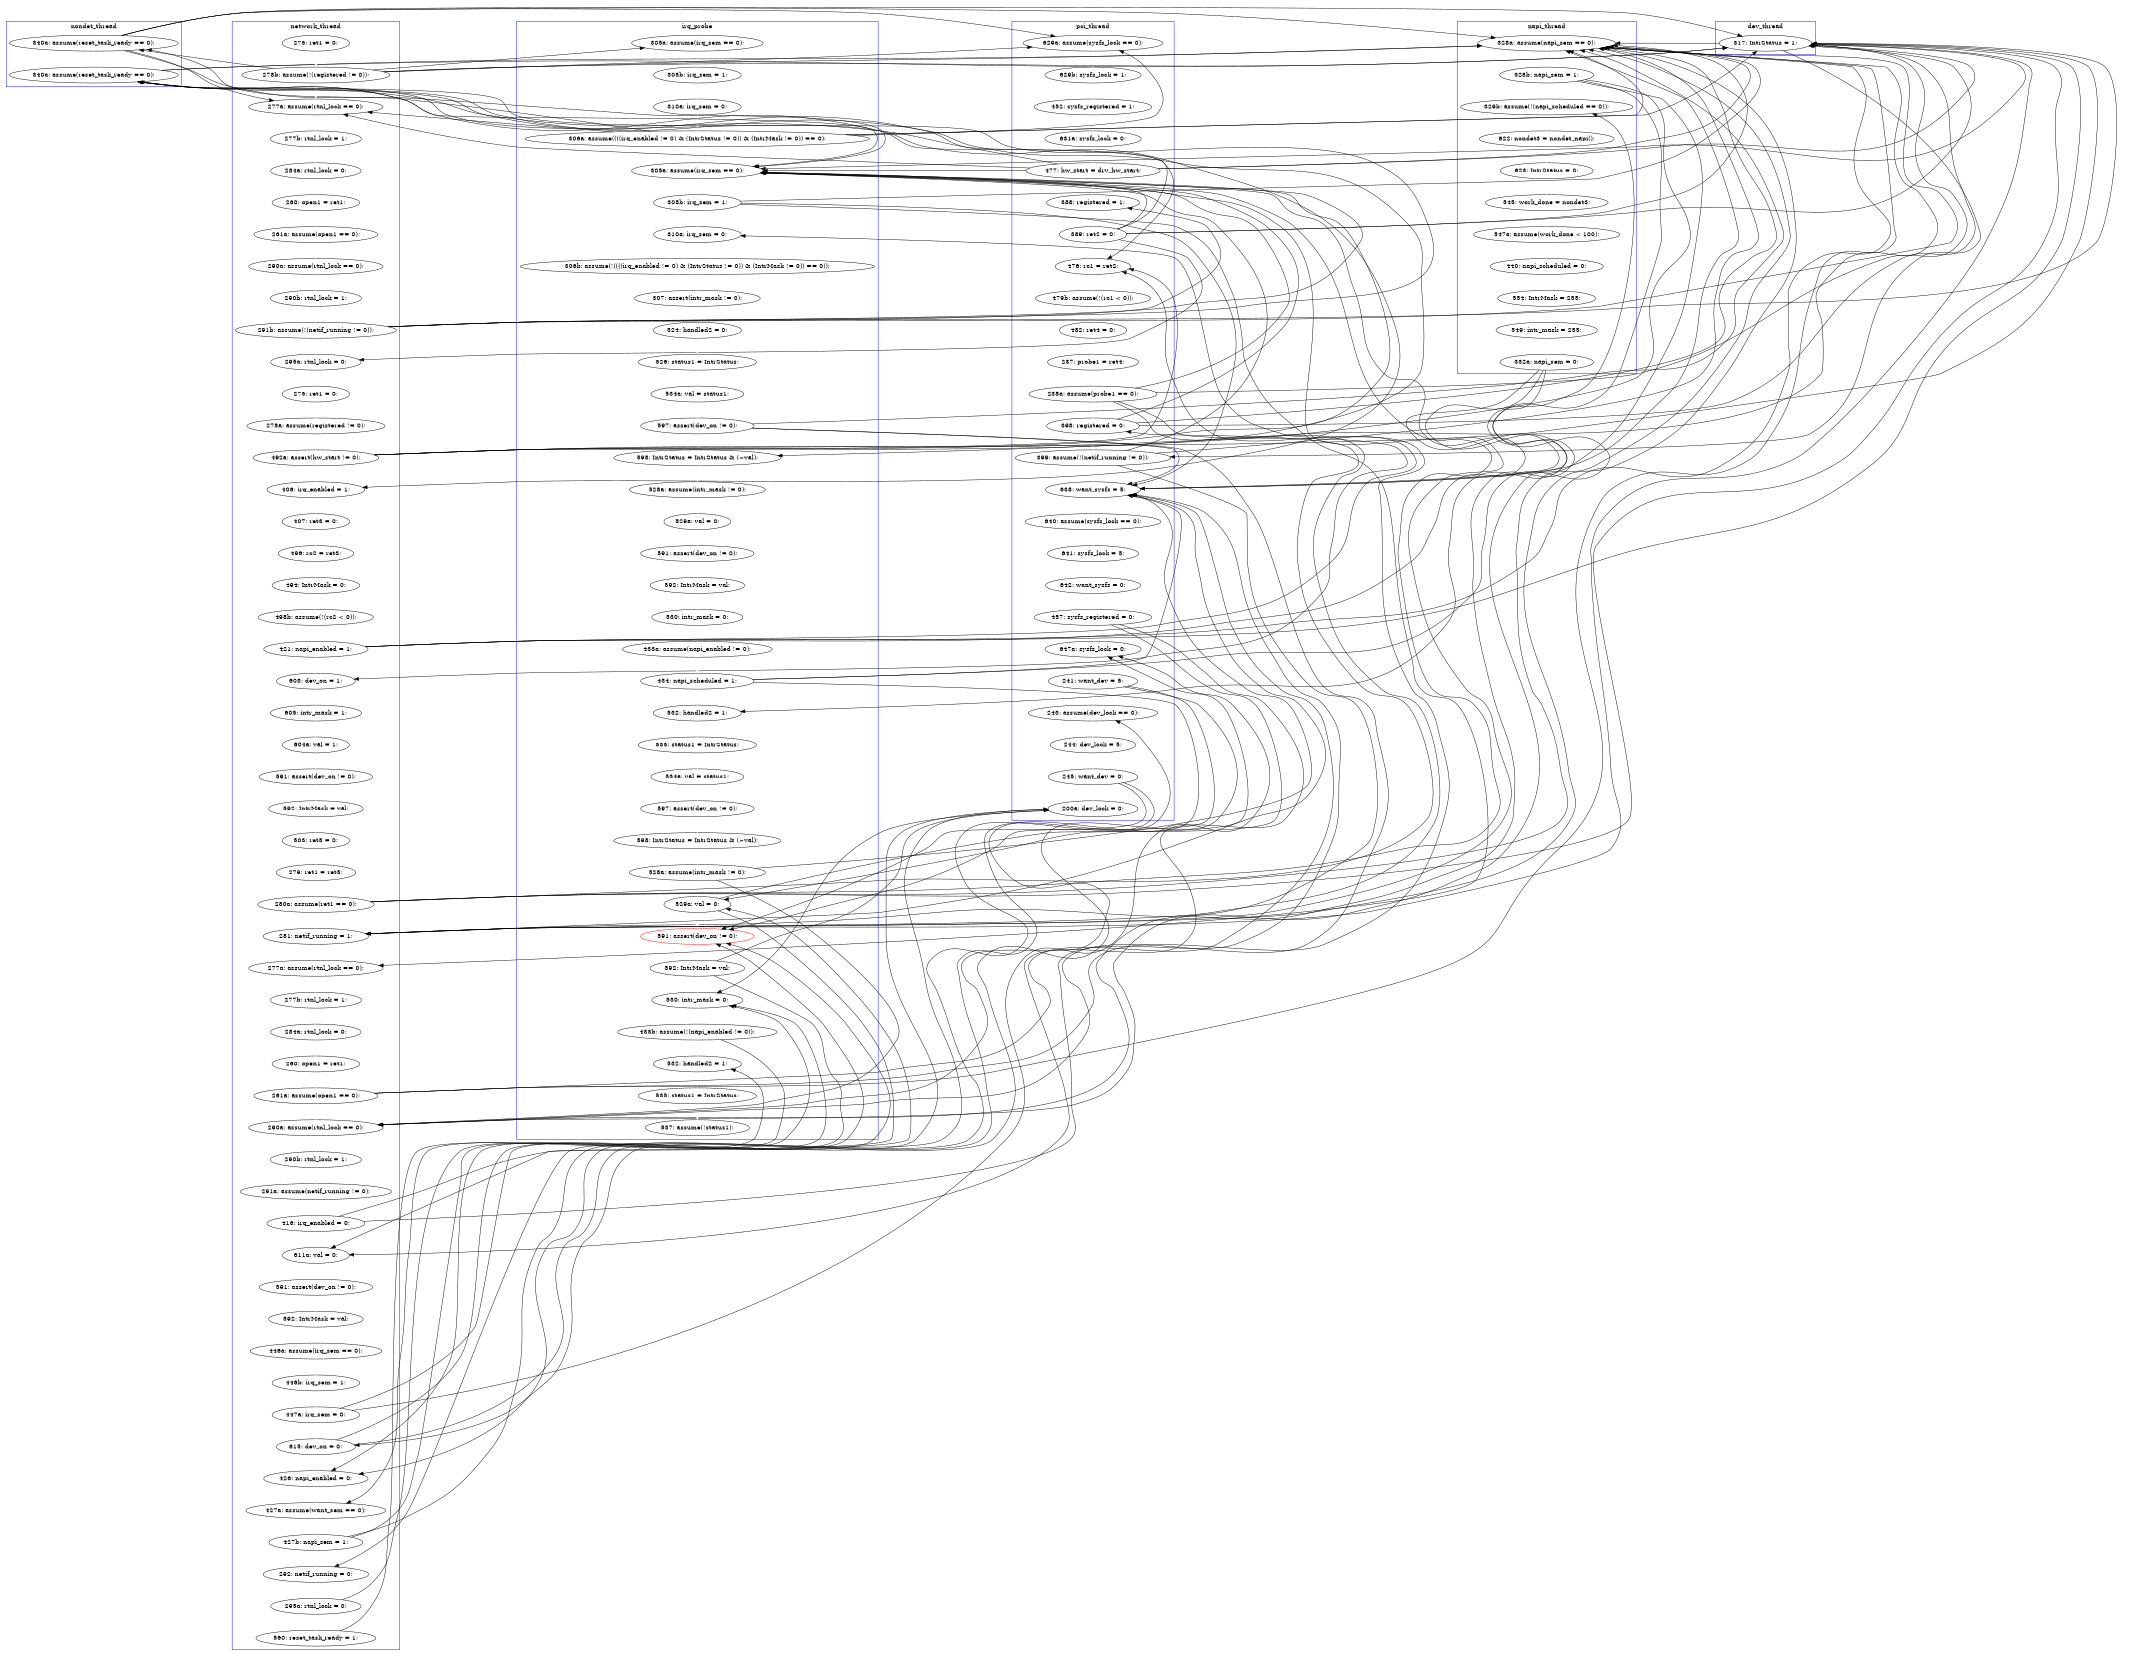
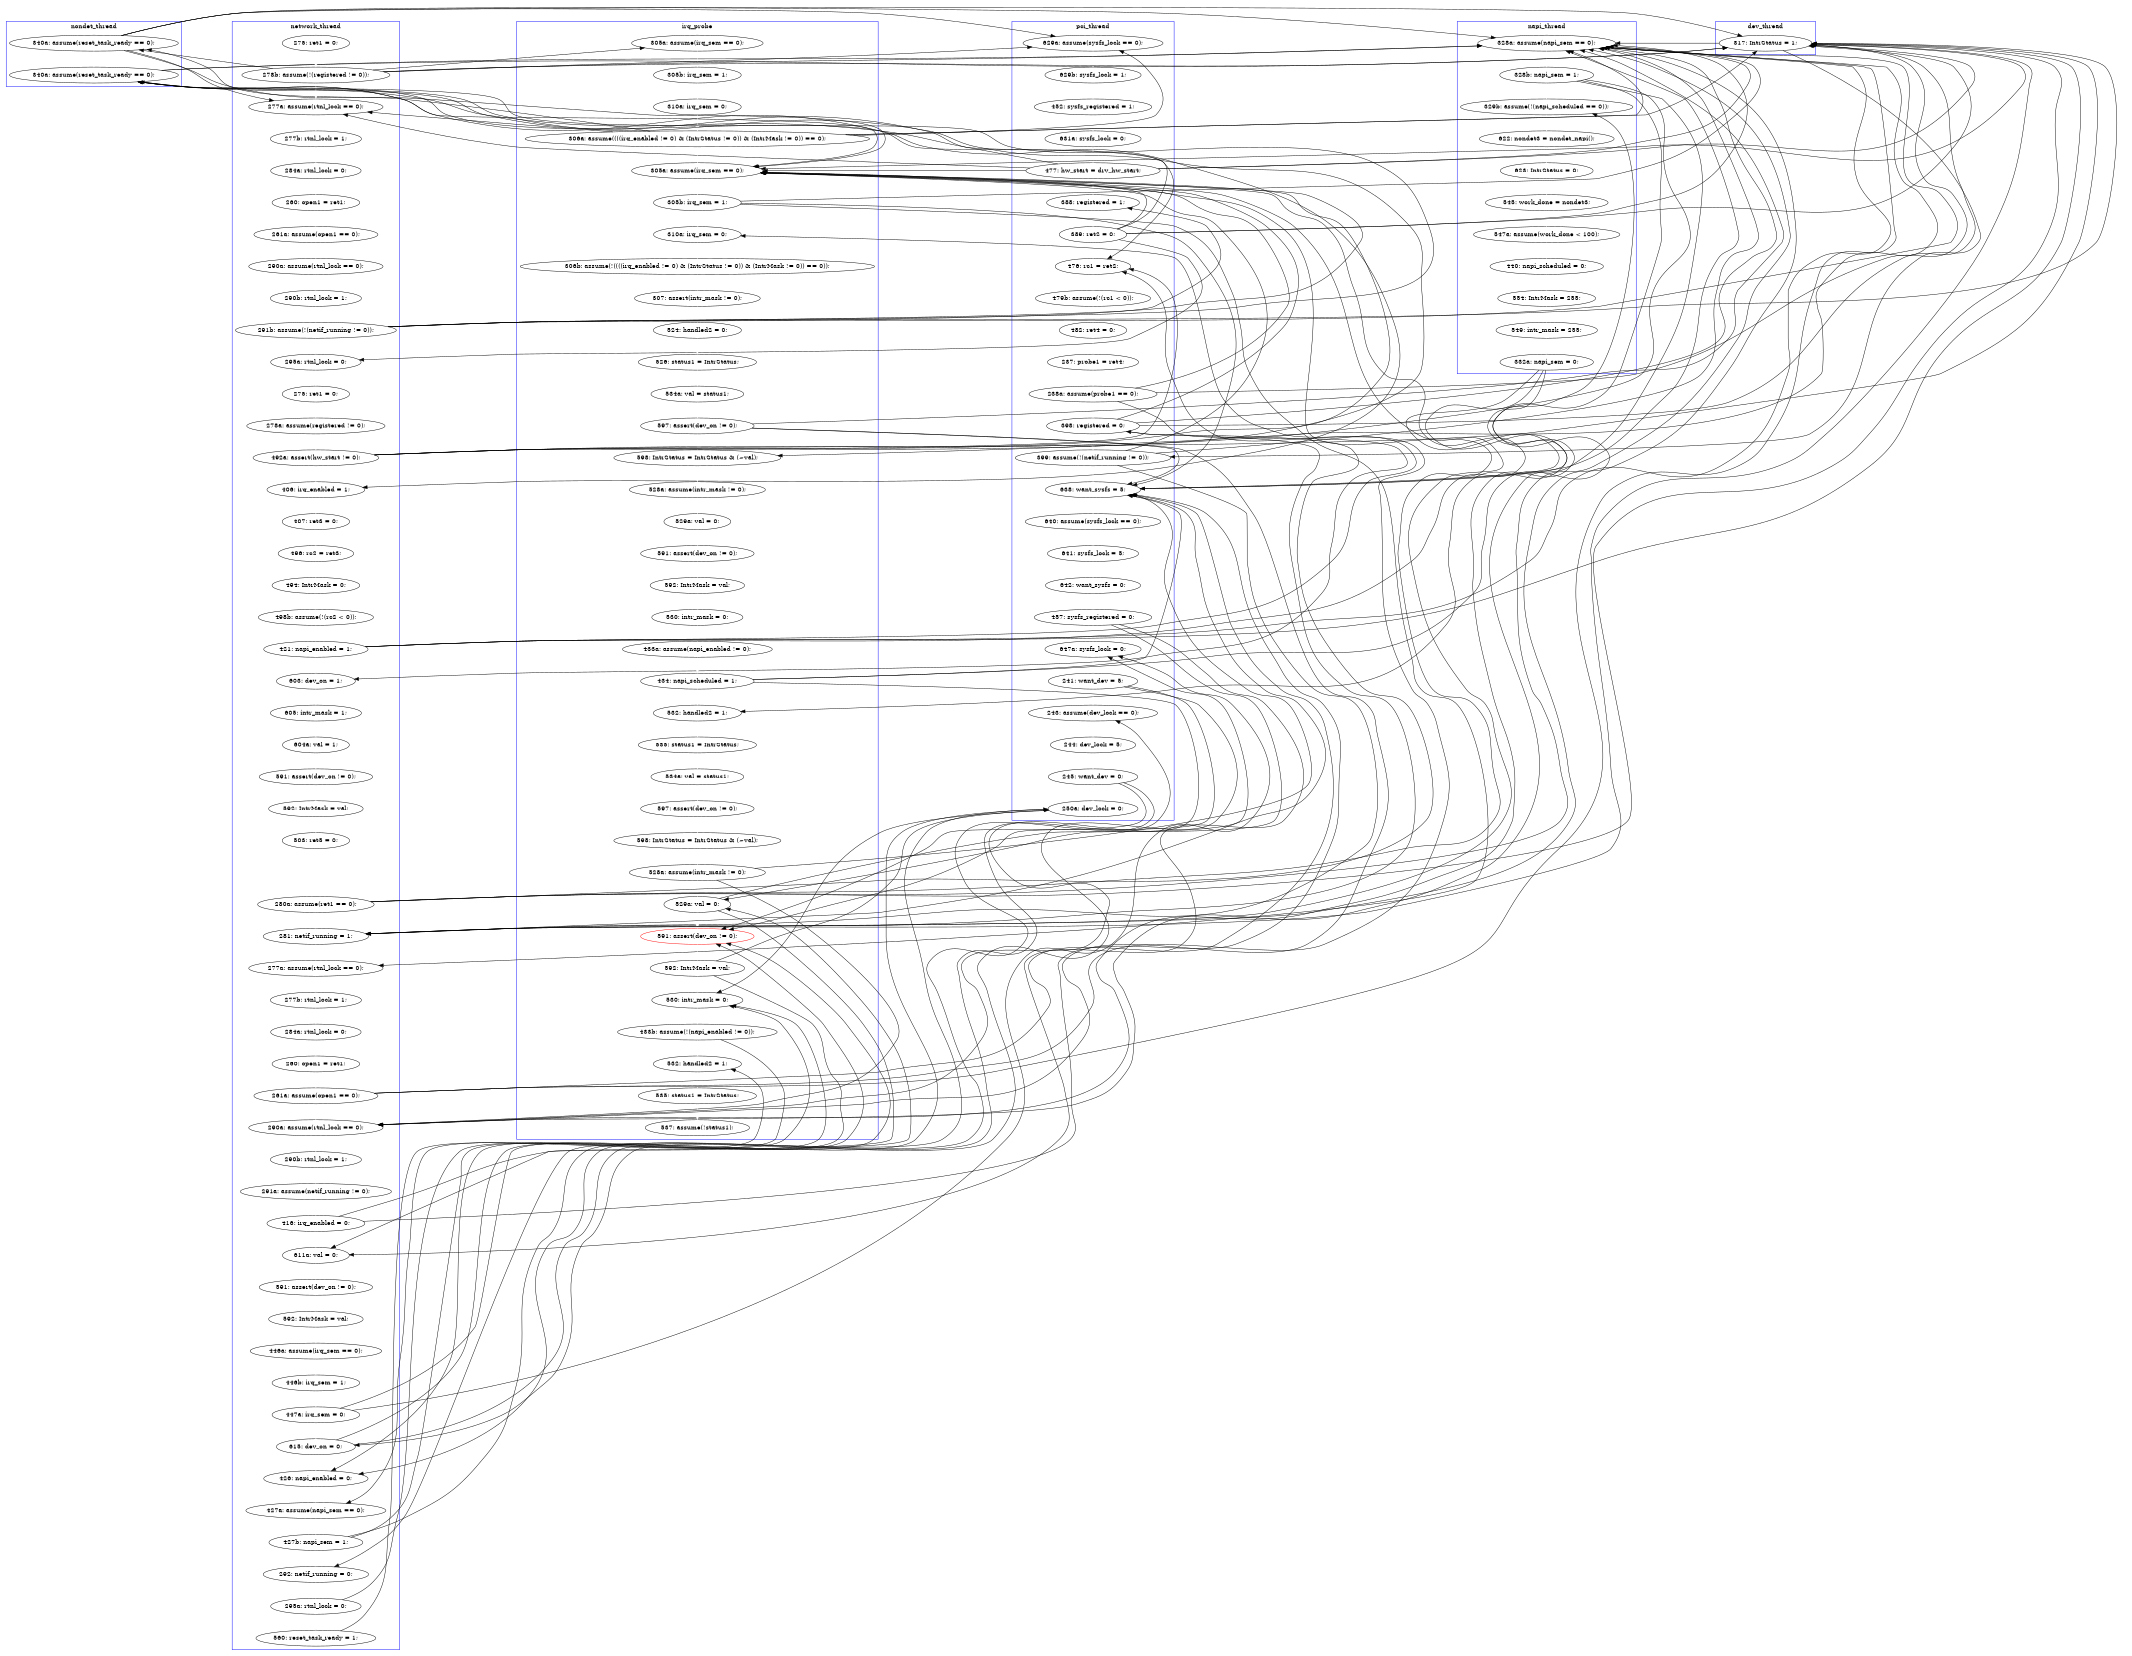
node "200a: dev_lock = 0;": label "200a: dev_lock = 0;" -> "250a: dev_lock = 0;"
node "279: ret1 = ret5;": removed
edge "238a: assume(probe1 == 0);" -> "281: netif_running = 1;": now "398: registered = 0;" -> "281: netif_running = 1;"
node "427a: assume(want_sem == 0);": label "427a: assume(want_sem == 0);" -> "427a: assume(napi_sem == 0);"
